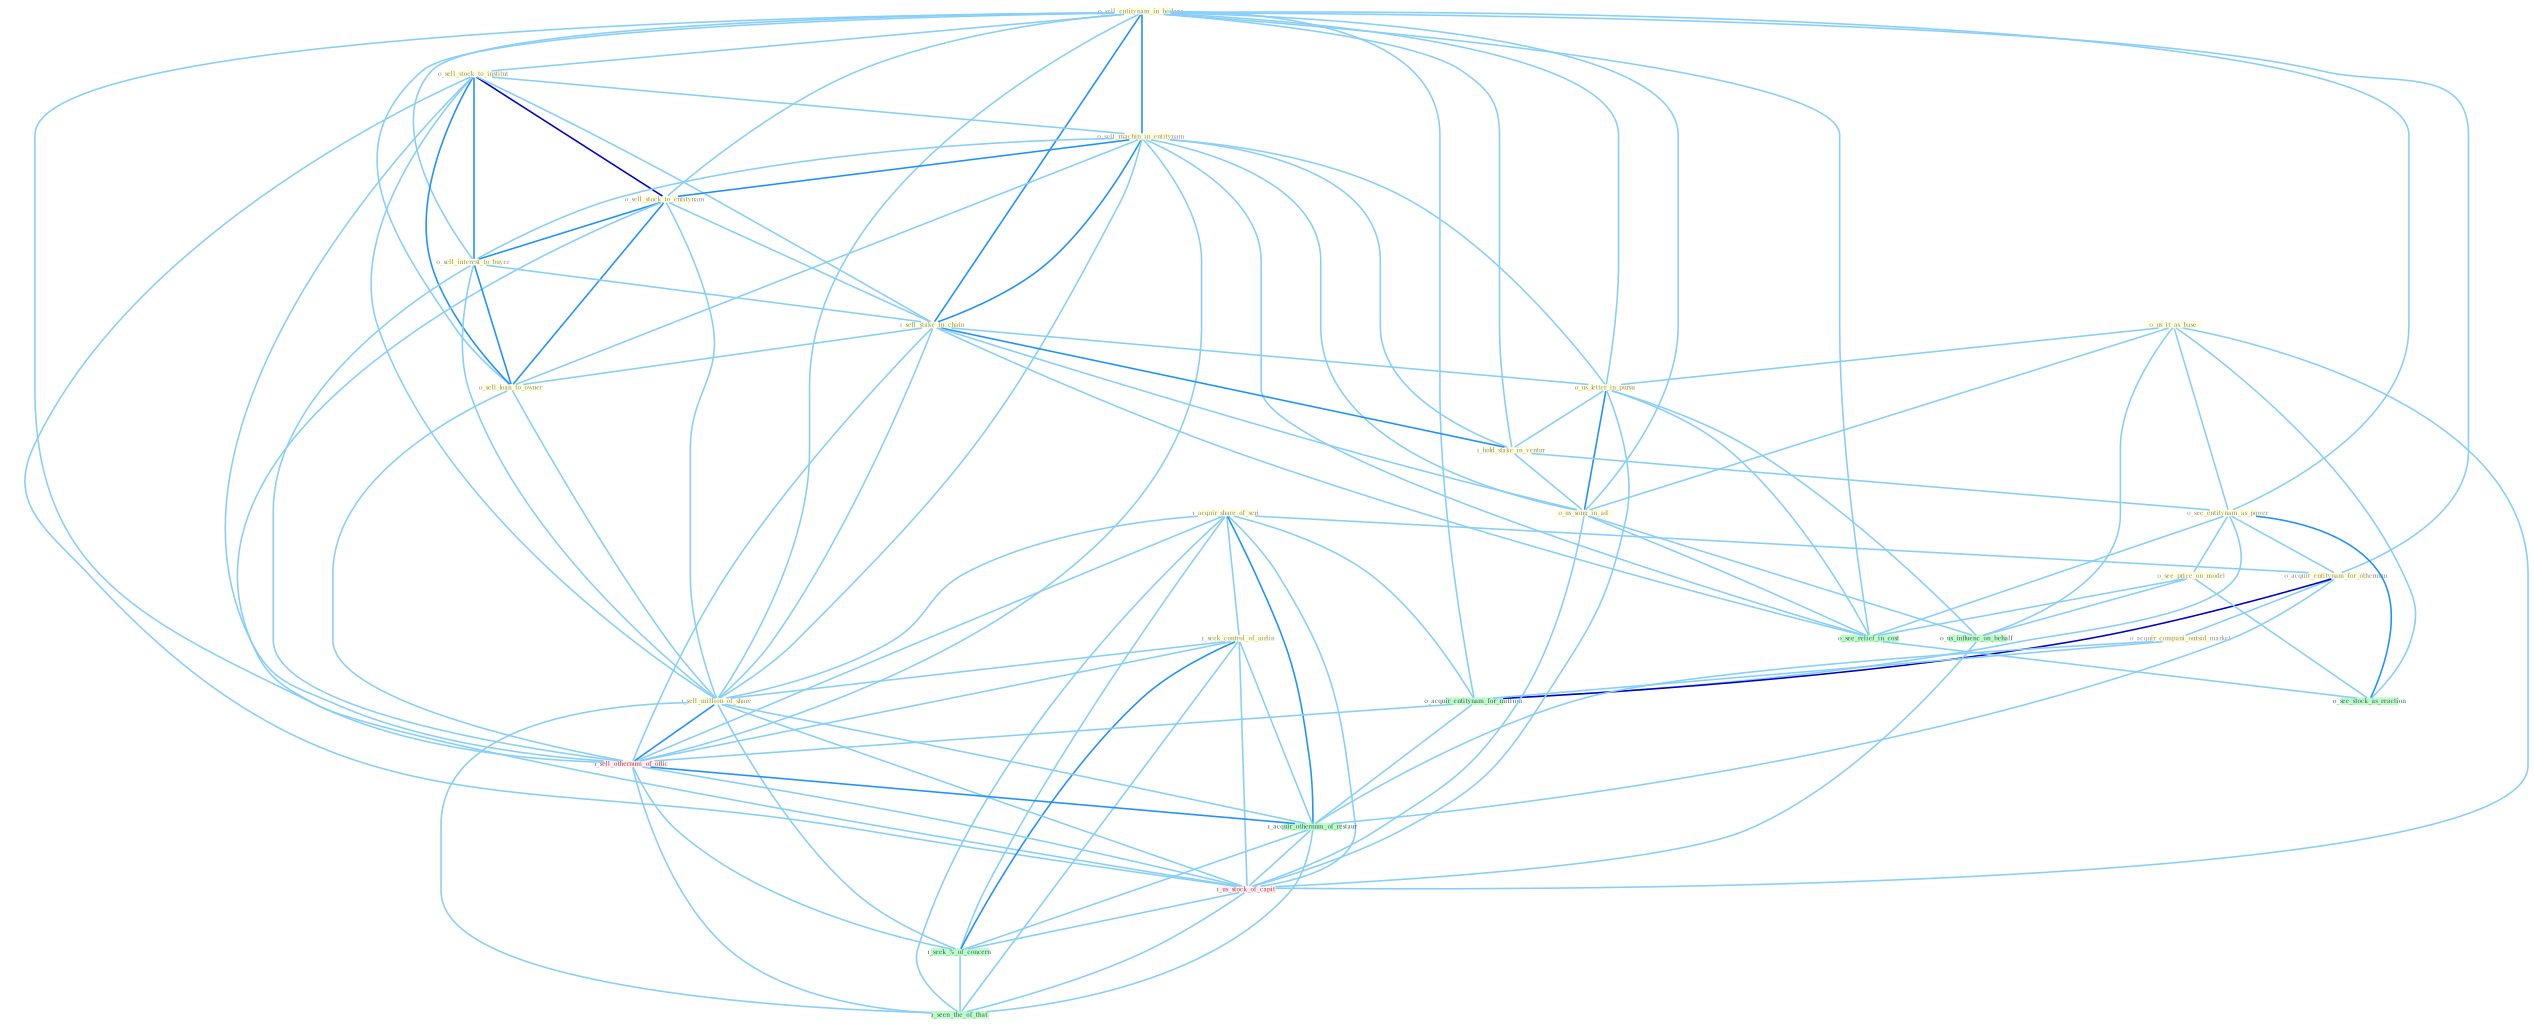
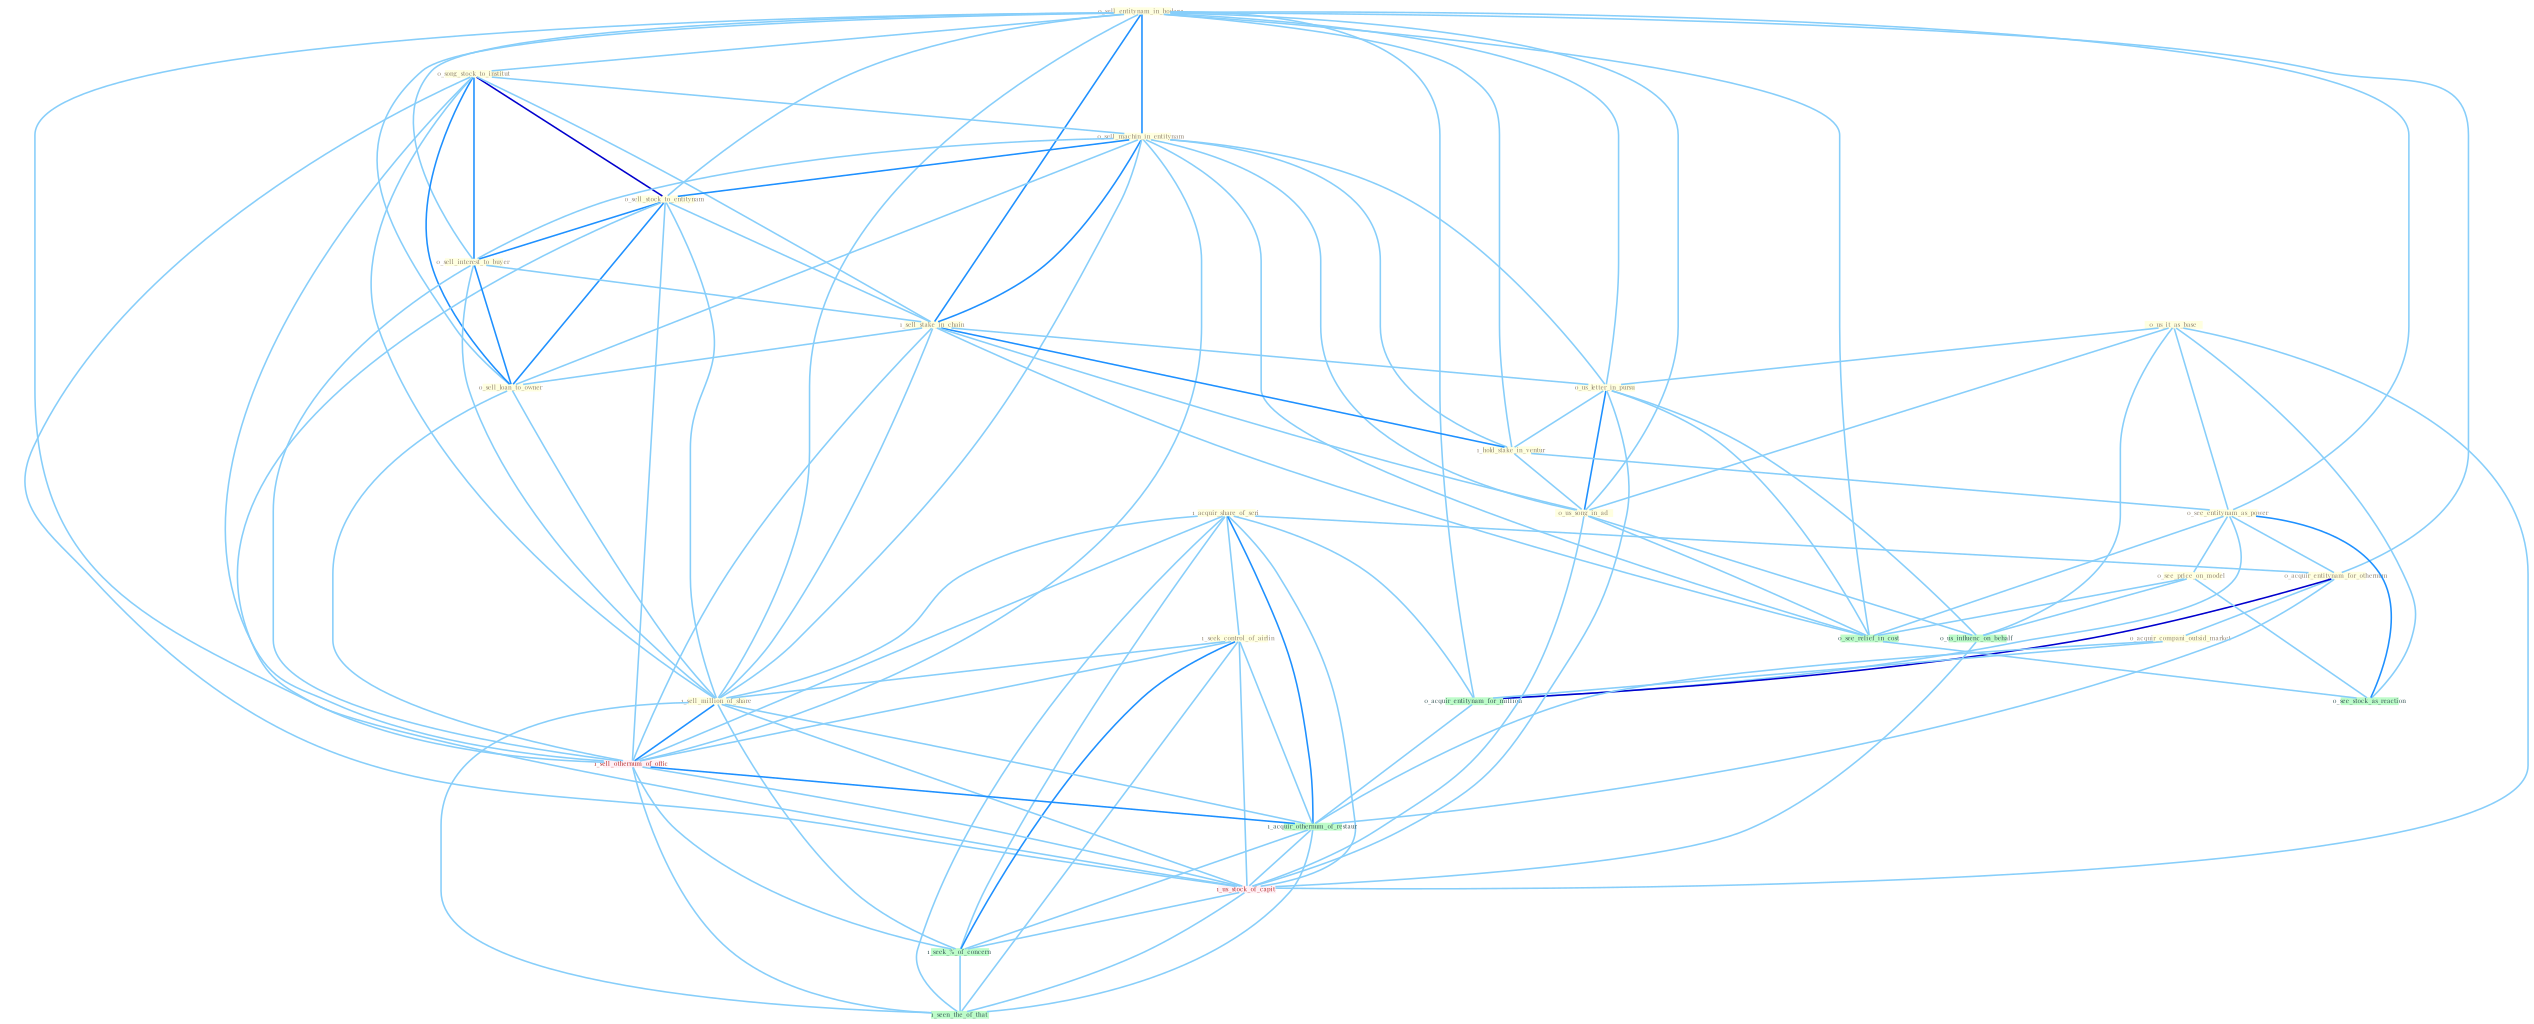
node "0_sell_stock_to_institut": label "0_sell_stock_to_institut" -> "0_song_stock_to_institut"
edge "0_acquir_entitynam_for_million" -- "1_sell_othernum_of_offic": now "0_sell_stock_to_entitynam" -- "1_sell_othernum_of_offic"
